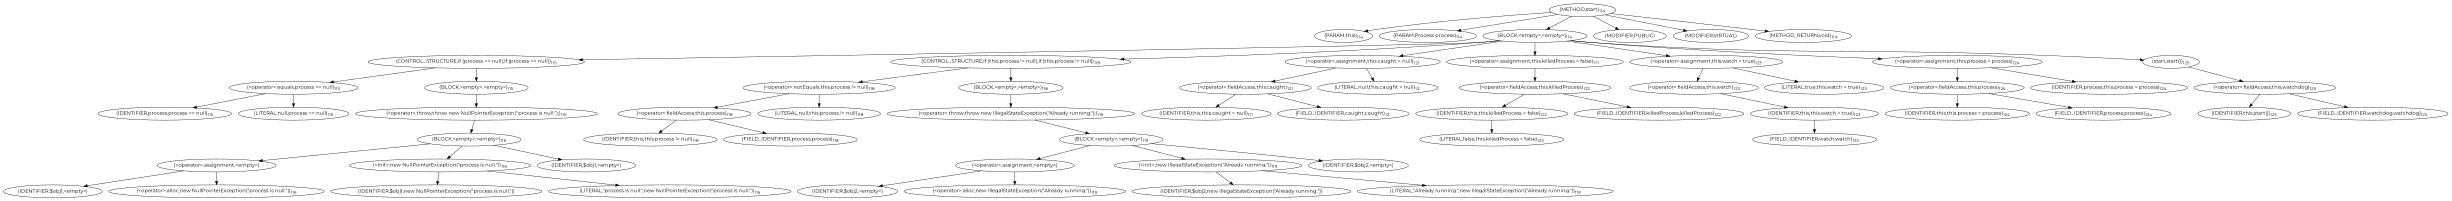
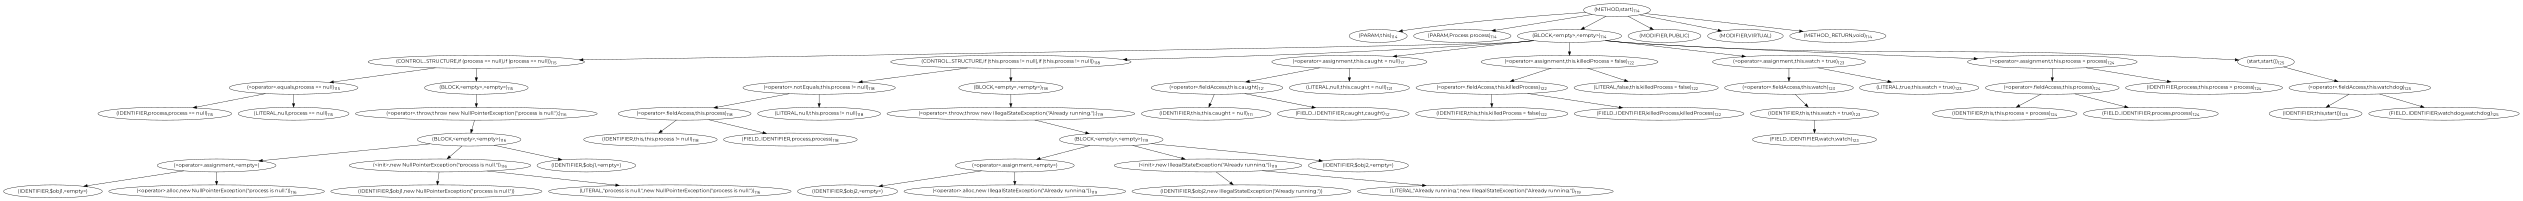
edge "(IDENTIFIER,this,this.killedProcess = false)" -> "(LITERAL,false,this.killedProcess = false)": now "(<operator>.assignment,this.killedProcess = false)" -> "(LITERAL,false,this.killedProcess = false)"
